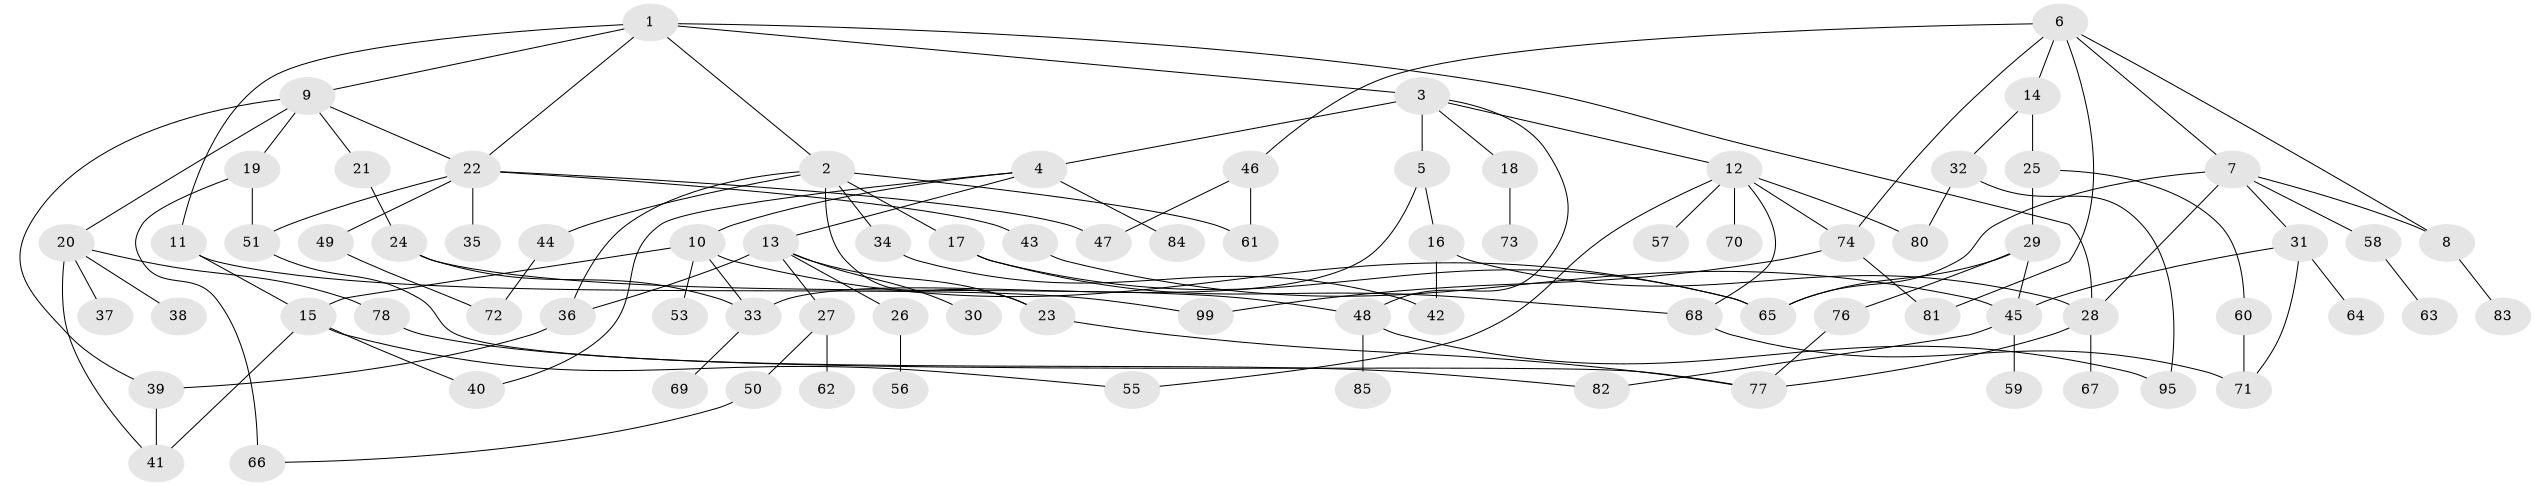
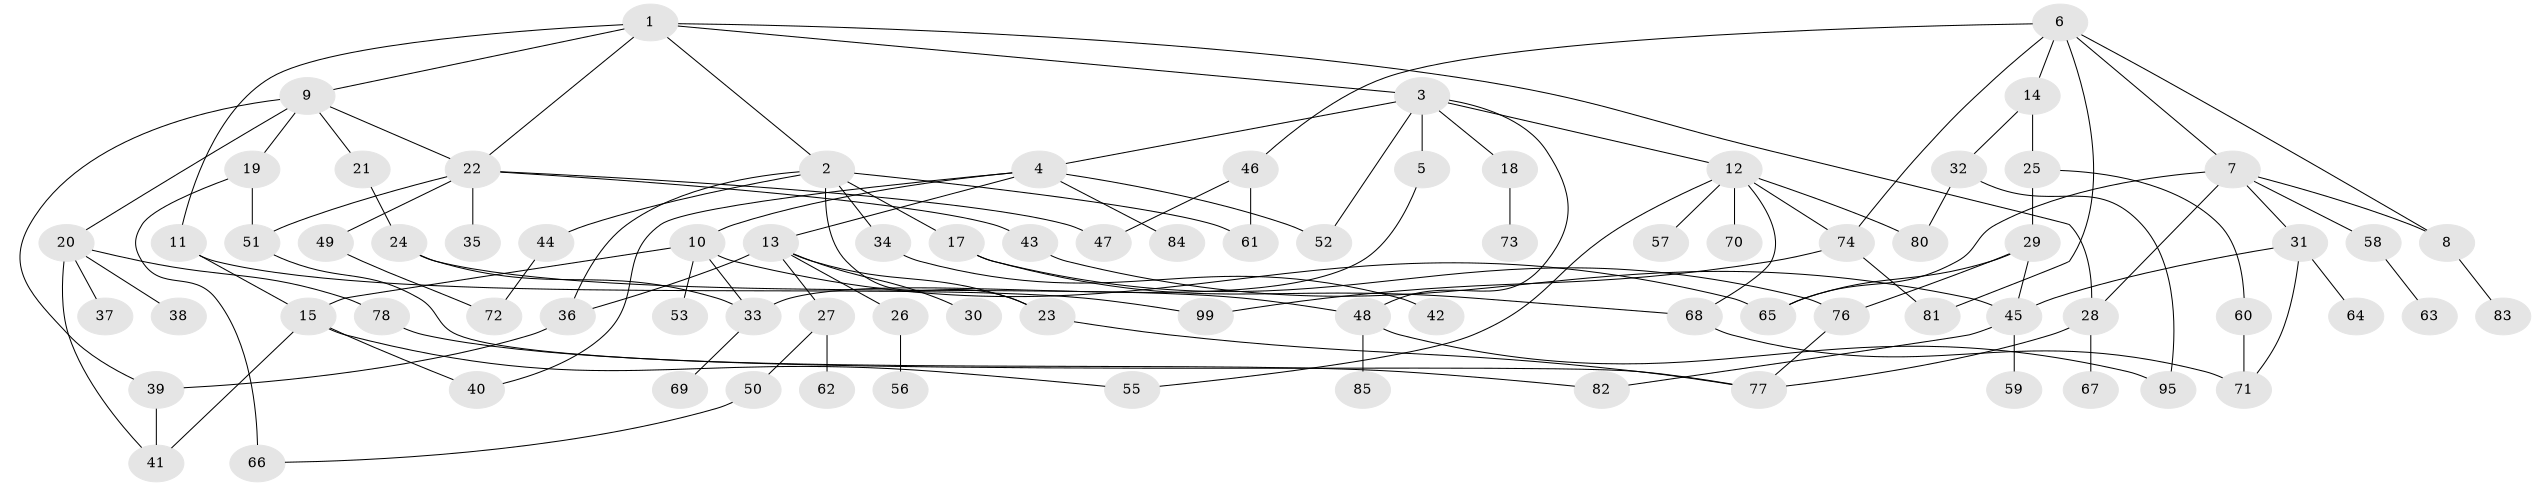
node "52": added
node "16": removed
edge "17" -- "65": now "17" -- "76"
